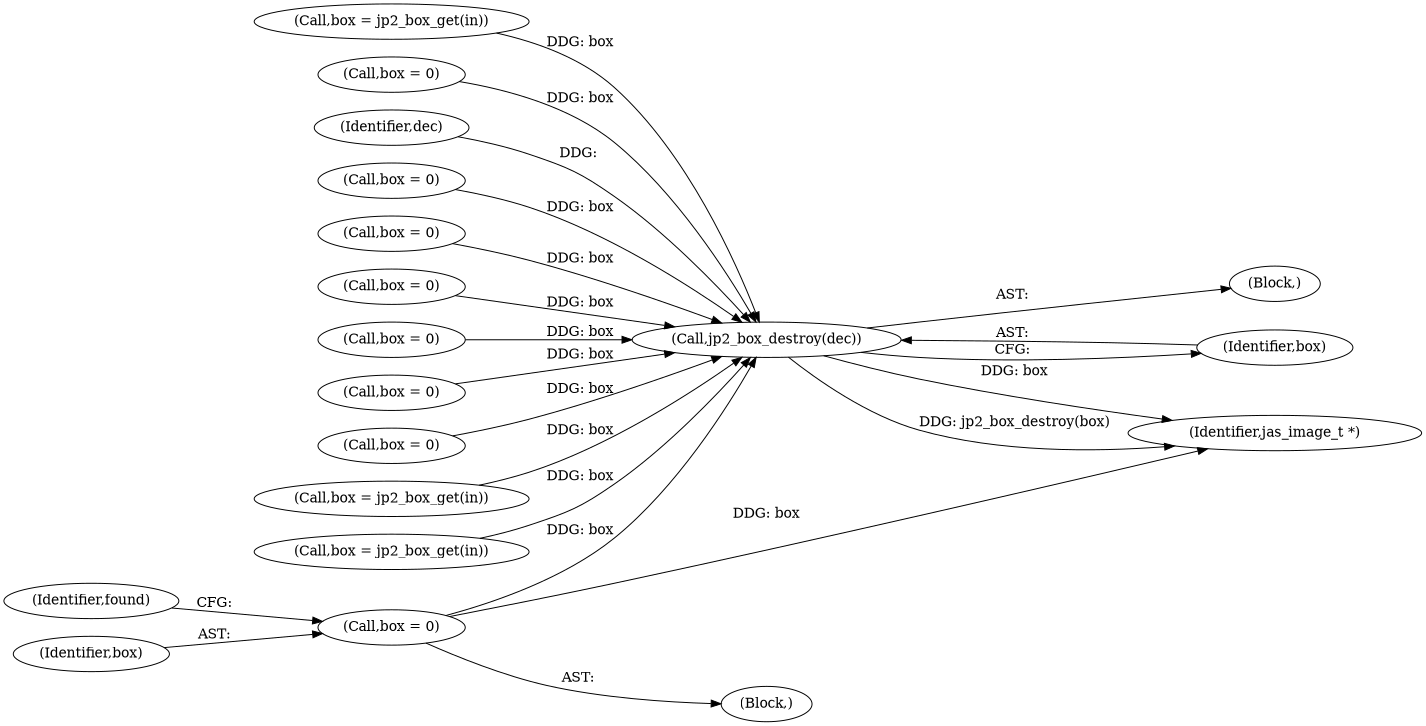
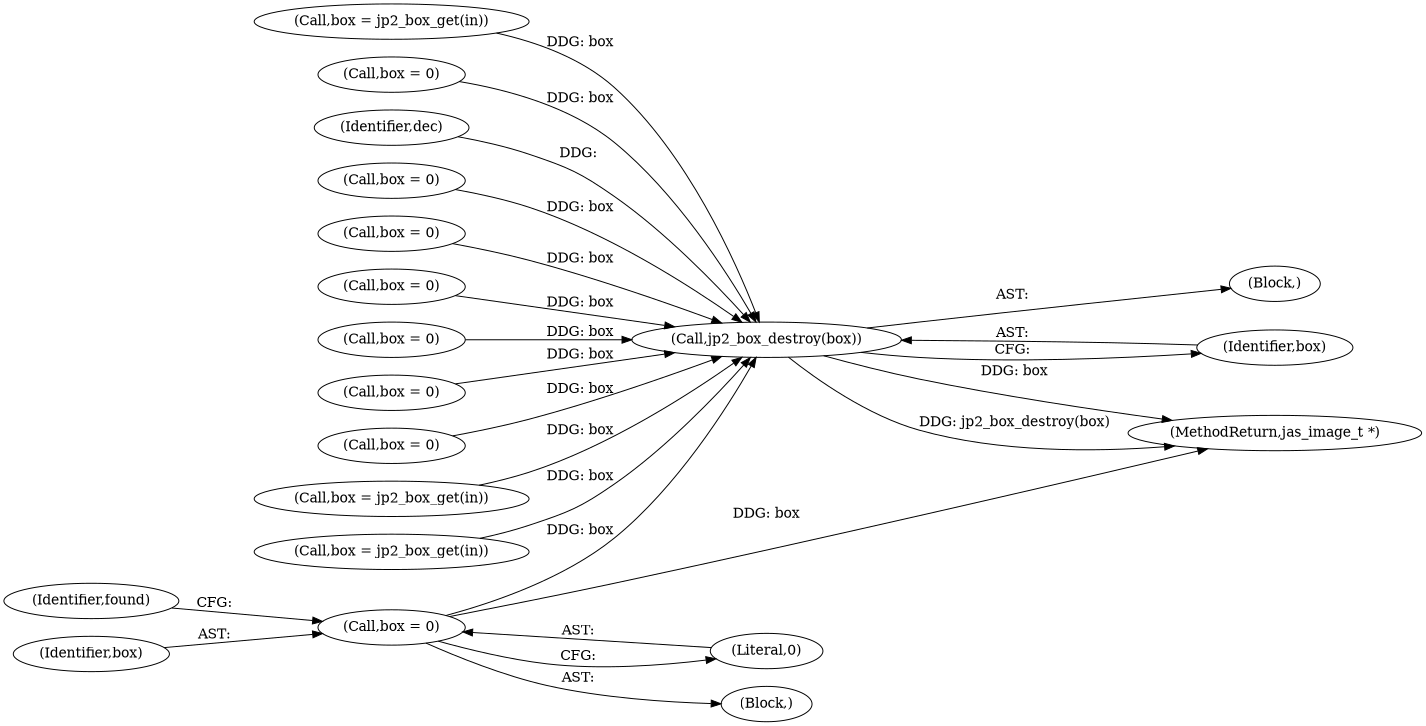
node "(Call,jp2_box_destroy(dec))": label "(Call,jp2_box_destroy(dec))" -> "(Call,jp2_box_destroy(box))"
node "(Identifier,jas_image_t *)": label "(Identifier,jas_image_t *)" -> "(MethodReturn,jas_image_t *)"
node "(Literal,0)": added
